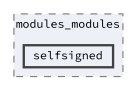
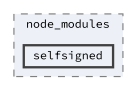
cluster "modules_modules": label "modules_modules" -> "node_modules"
